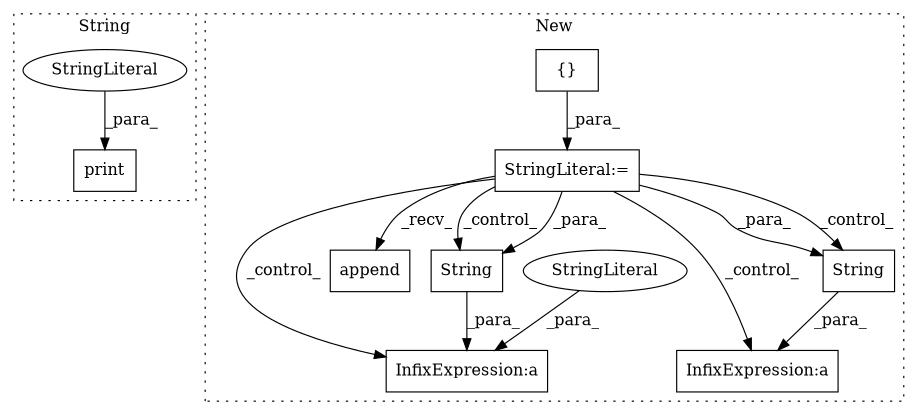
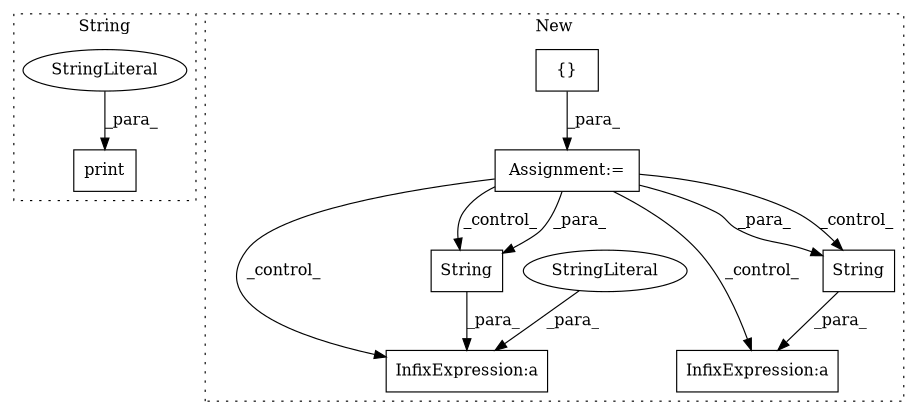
node "StringLiteral:=": label "StringLiteral:=" -> "Assignment:="
node "append": removed
